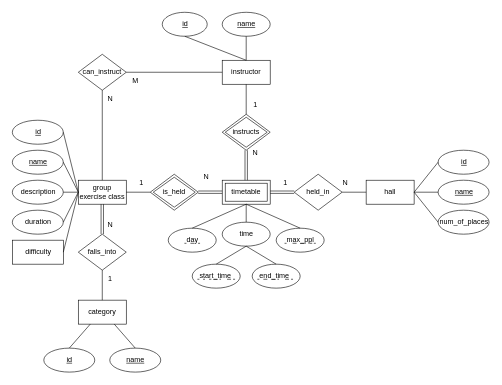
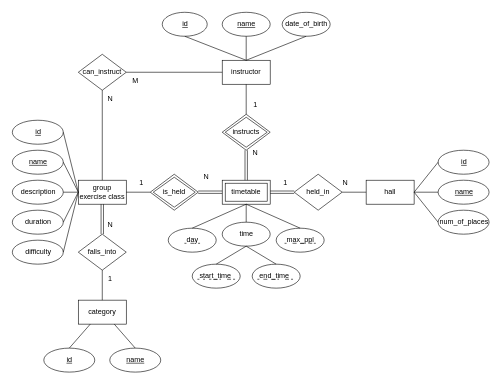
node "date_of_birth": added
edge "date_of_birth" -- "instructor": added
node "difficulty": shape rectangle -> ellipse
